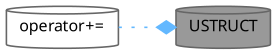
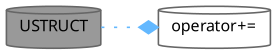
edge "operator+=" -> "USTRUCT": reversed
